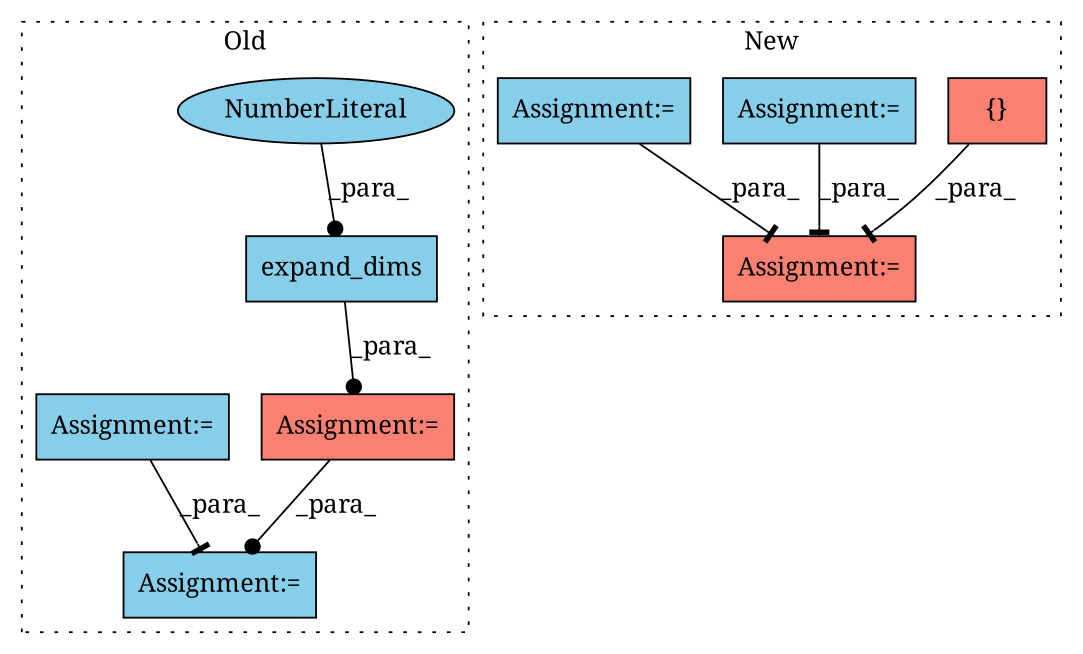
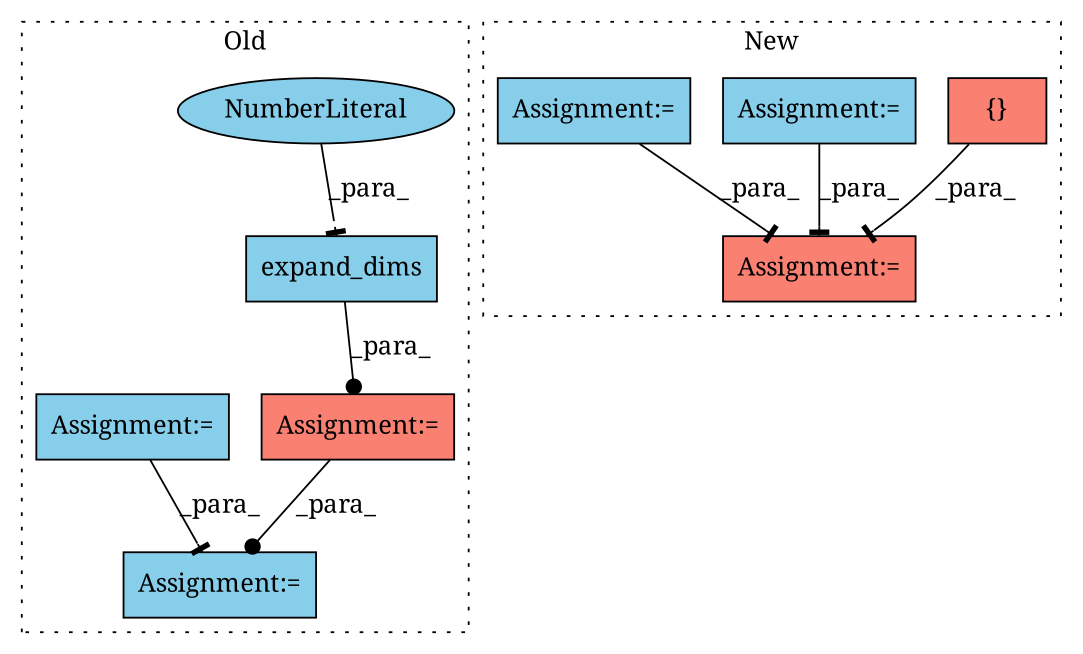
edge "NumberLiteral" -> "expand_dims": arrowhead dot -> tee
